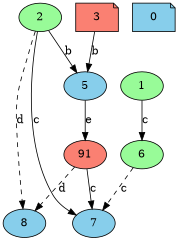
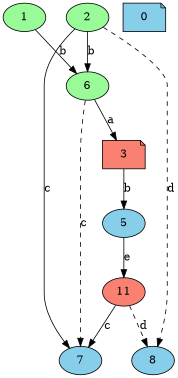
edge "2" -> "5": now "2" -> "6"
edge "6" -> "3": added, label "a"
edge "1" -> "6": label "c" -> "b"
node "91": label "91" -> "11"
